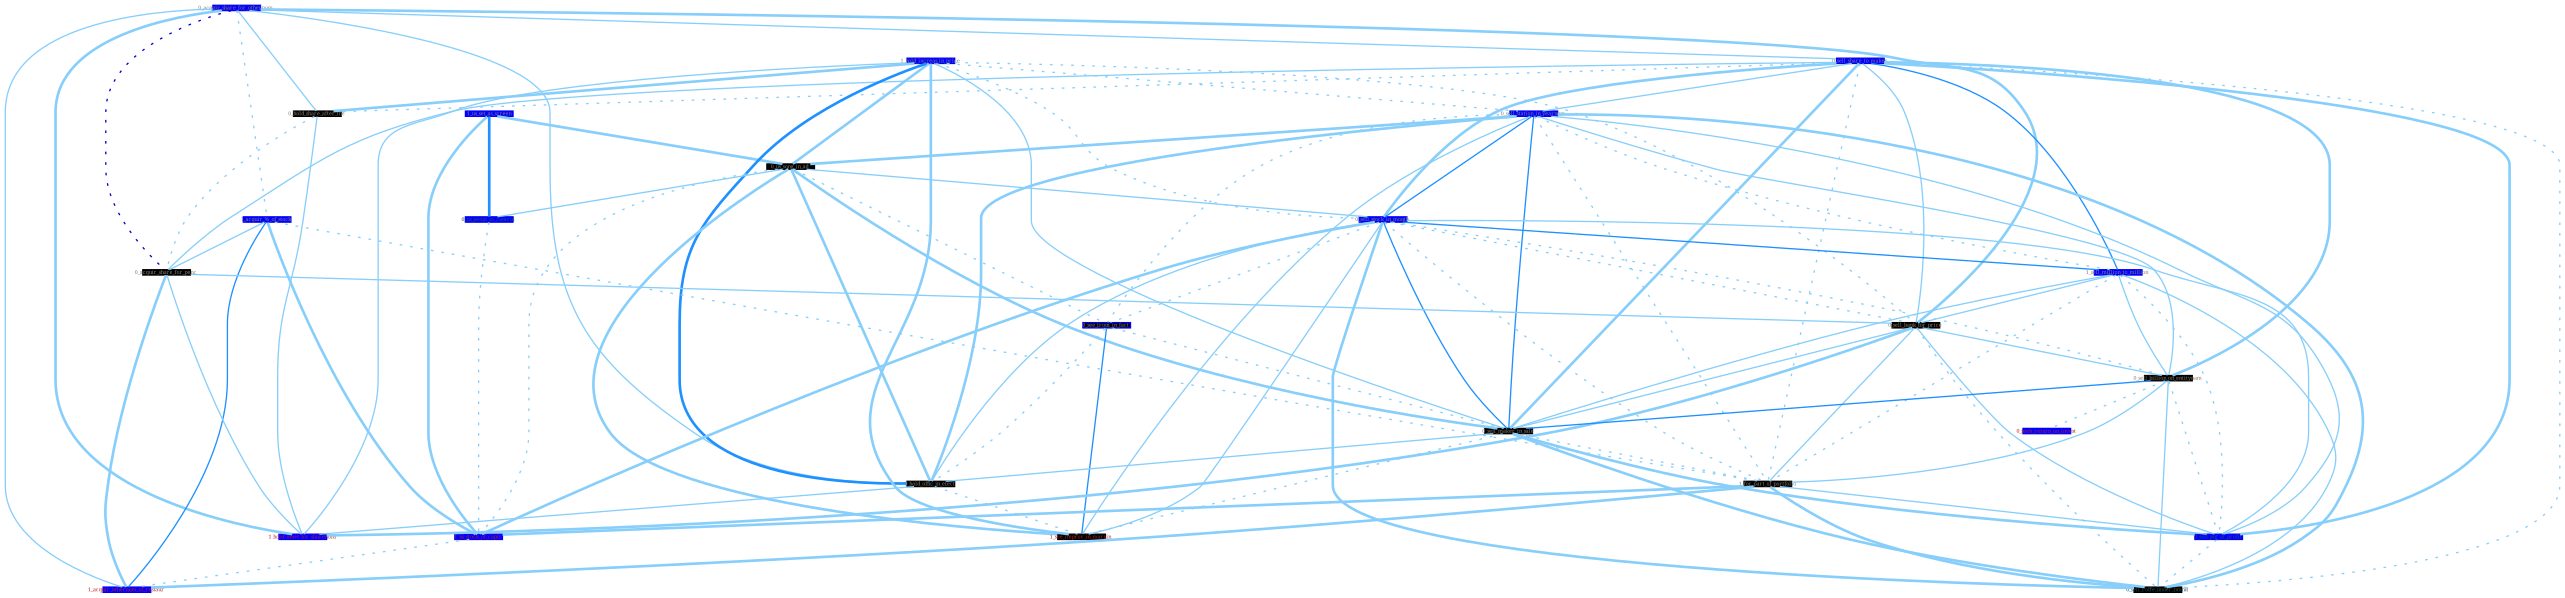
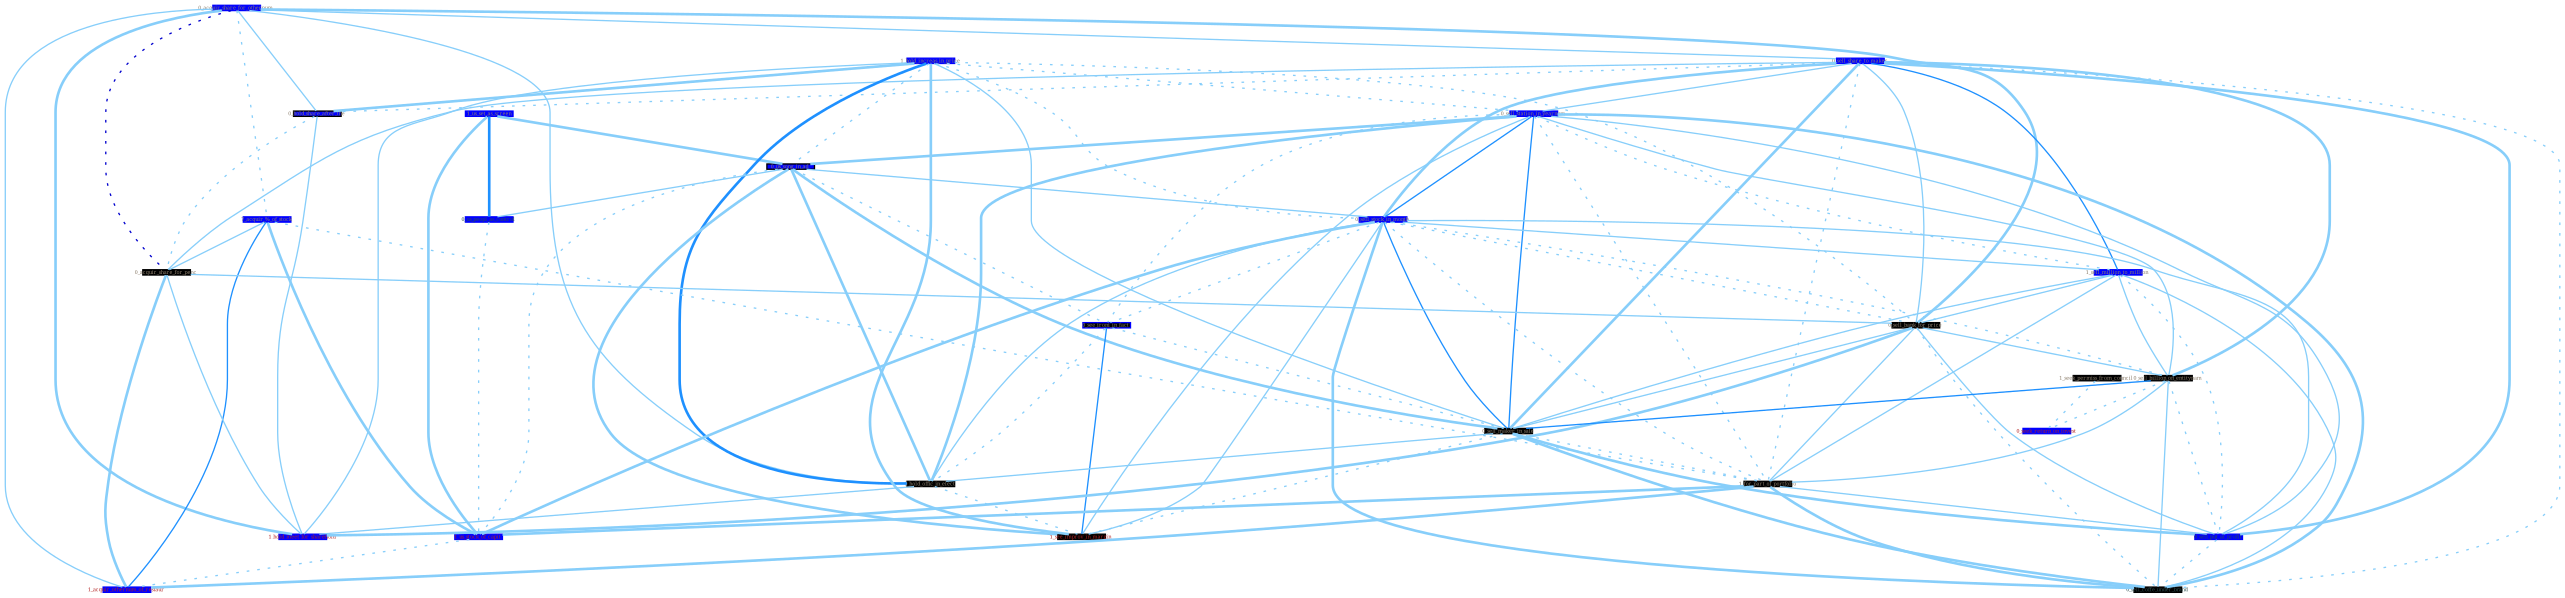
node "0_hold_share_after_the": fillcolor black -> blue
edge "1_hold_increas_in_price" -- "0_us_song_in_ad": style bold -> dotted
node "0_us_song_in_ad": fillcolor black -> blue
node "1_acquir_%_of_stock": label "1_acquir_%_of_stock" -> "7_acquir_%_of_stock"
edge "0_sell_stock_in_month" -- "1_sell_million_to_million": color #1e90ff -> #87cefa
node "1_seek_permiss_from_council": added
edge "1_sell_million_to_million" -- "1_for_part_of_portfolio": style dotted -> solid
